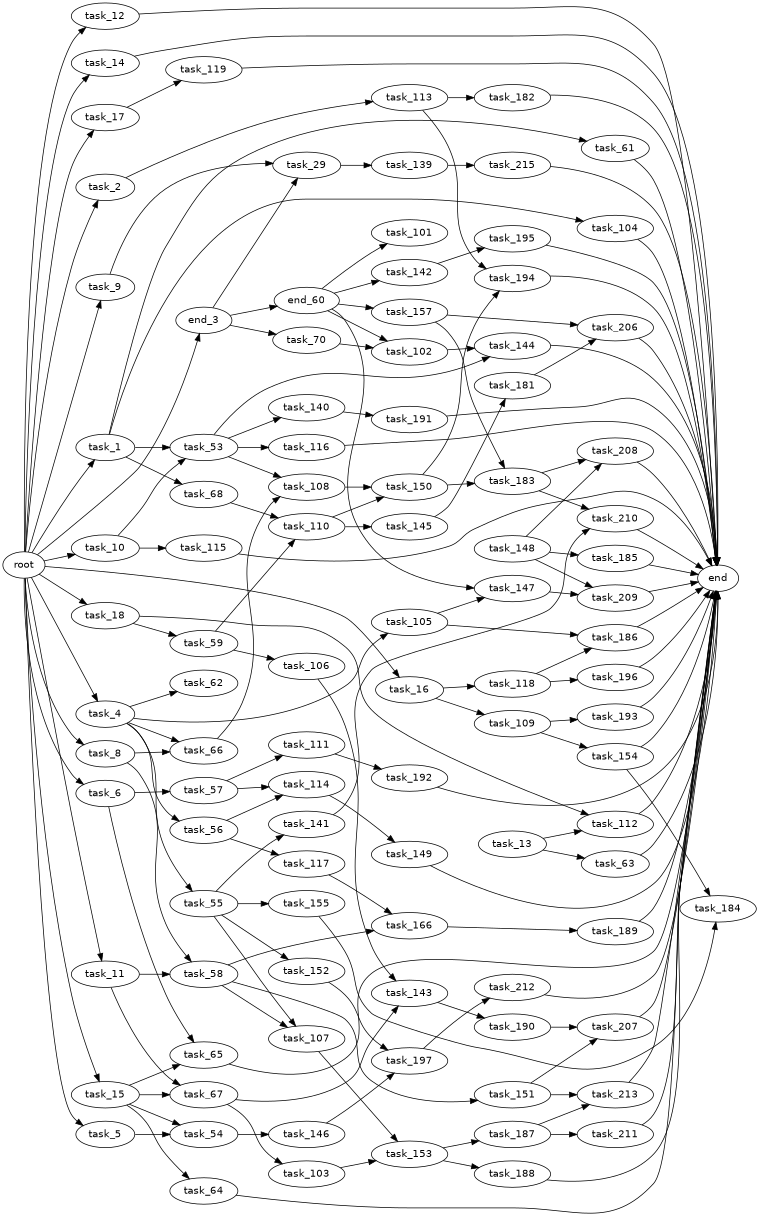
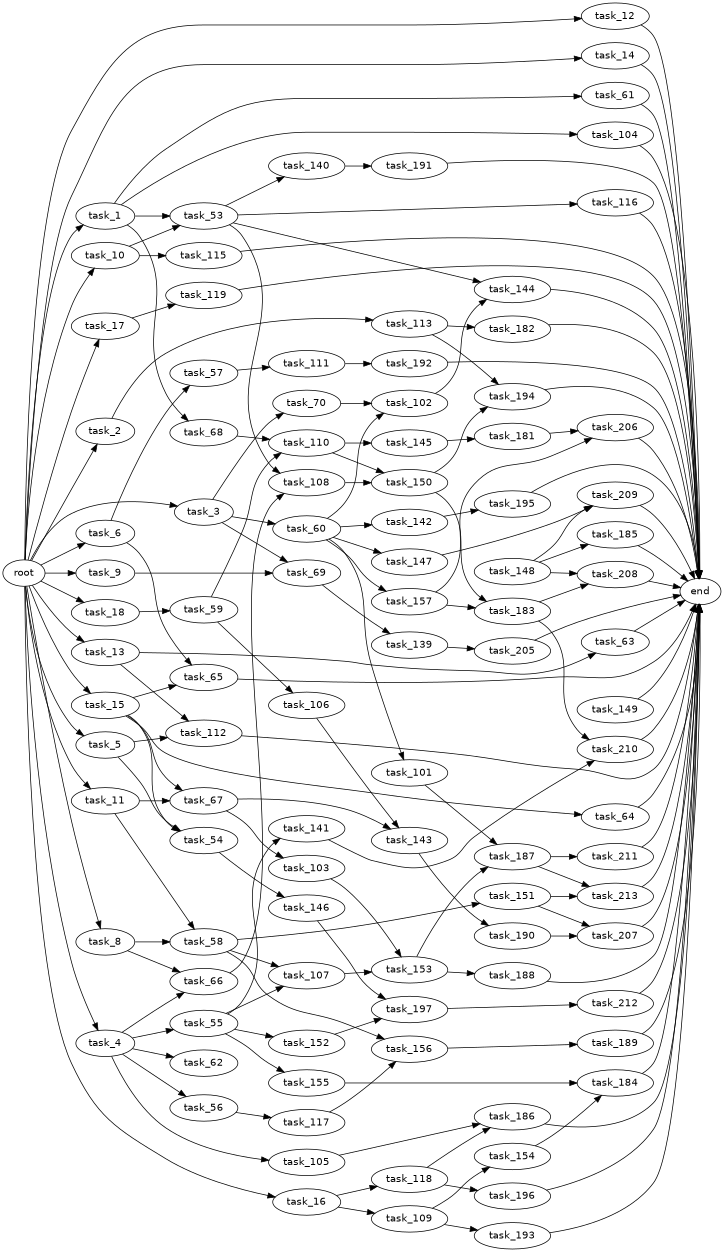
node "task_29": label "task_29" -> "task_69"
node "task_215": label "task_215" -> "task_205"
node "end_60": label "end_60" -> "task_60"
node "end_3": label "end_3" -> "task_3"
edge "task_105" -> "task_147": removed
edge "root" -> "task_13": added
edge "task_154" -> "end": now "task_184" -> "end"
edge "task_18" -> "task_112": now "task_5" -> "task_112"
node "task_114": removed
edge "task_101" -> "task_187": added
node "task_166": label "task_166" -> "task_156"
